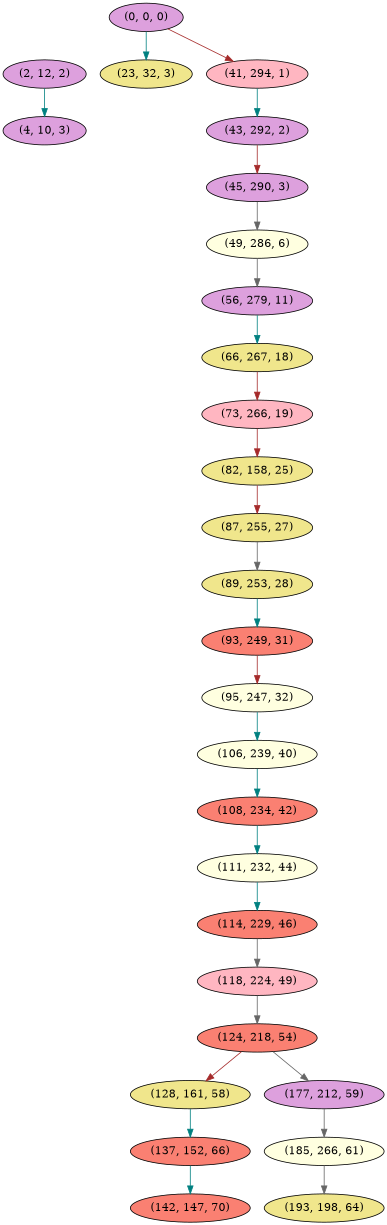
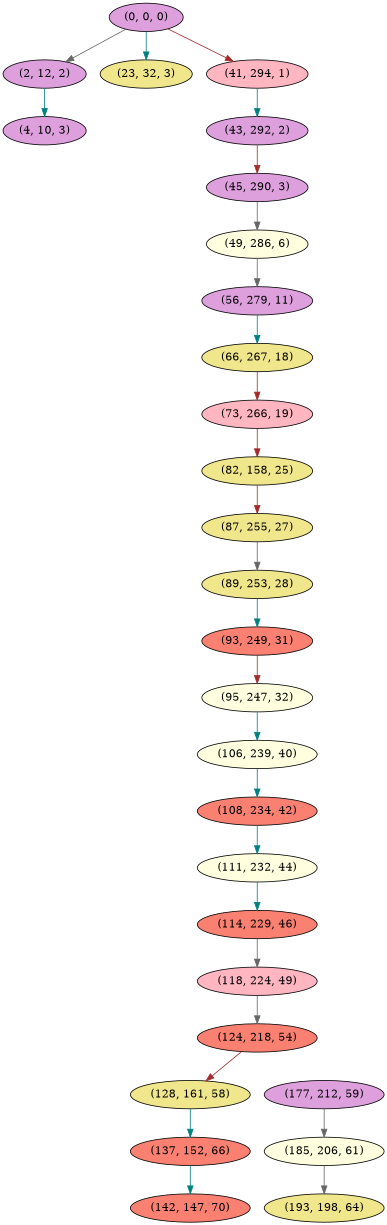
edge "(0, 0, 0)" -> "(2, 12, 2)": added
edge "(124, 218, 54)" -> "(177, 212, 59)": removed
node "(185, 266, 61)": label "(185, 266, 61)" -> "(185, 206, 61)"
